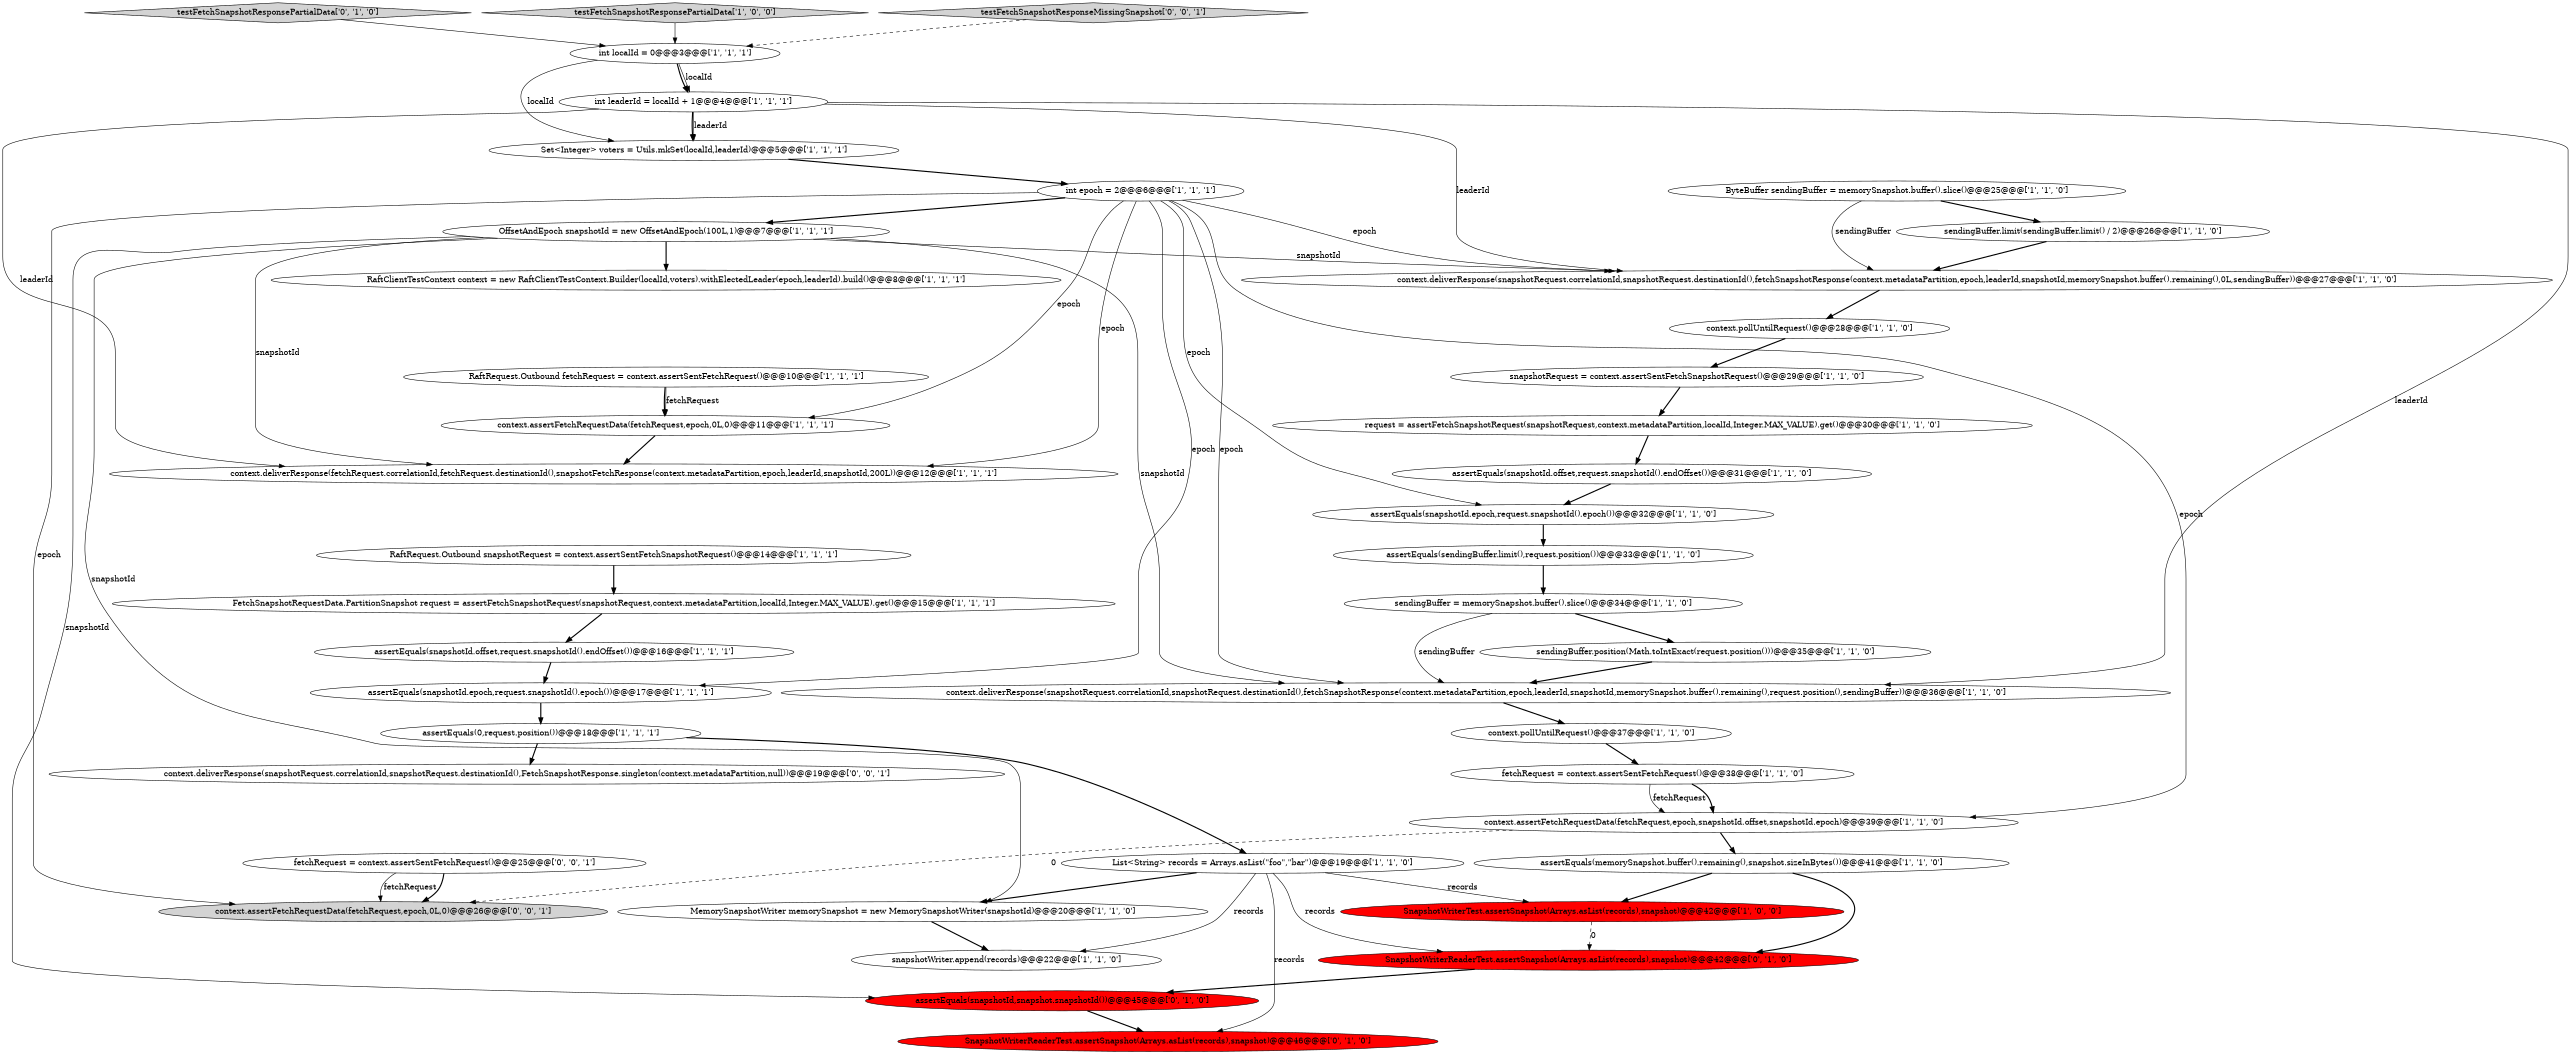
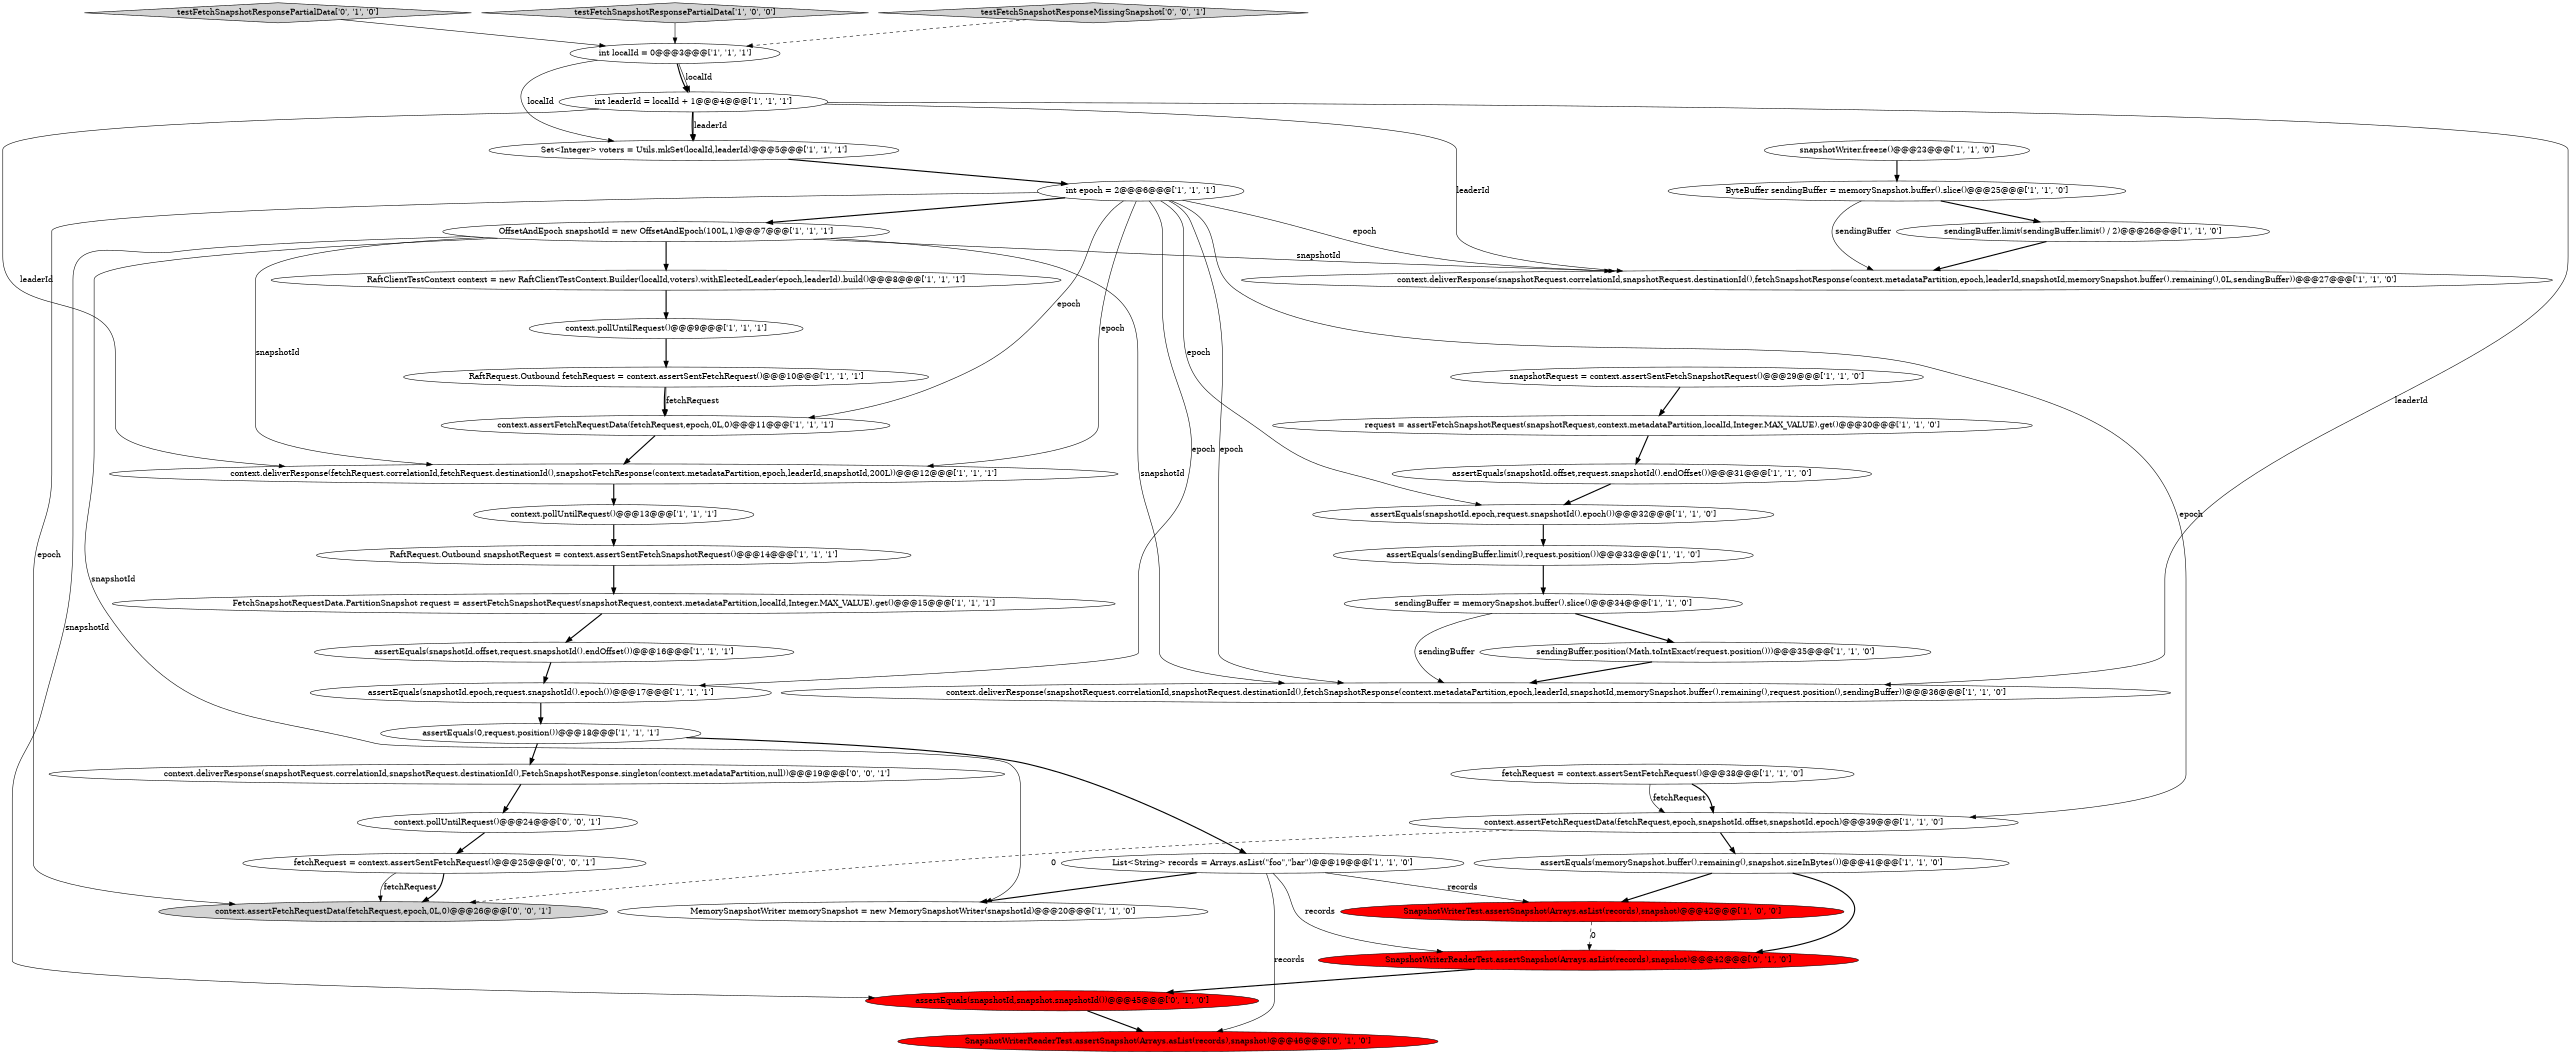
node "snapshotWriter.freeze()@@@23@@@['1', '1', '0']": added
node "context.pollUntilRequest()@@@9@@@['1', '1', '1']": added
node "context.pollUntilRequest()@@@28@@@['1', '1', '0']": removed
node "context.pollUntilRequest()@@@13@@@['1', '1', '1']": added
node "context.pollUntilRequest()@@@37@@@['1', '1', '0']": removed
node "context.pollUntilRequest()@@@24@@@['0', '0', '1']": added
node "snapshotWriter.append(records)@@@22@@@['1', '1', '0']": removed
